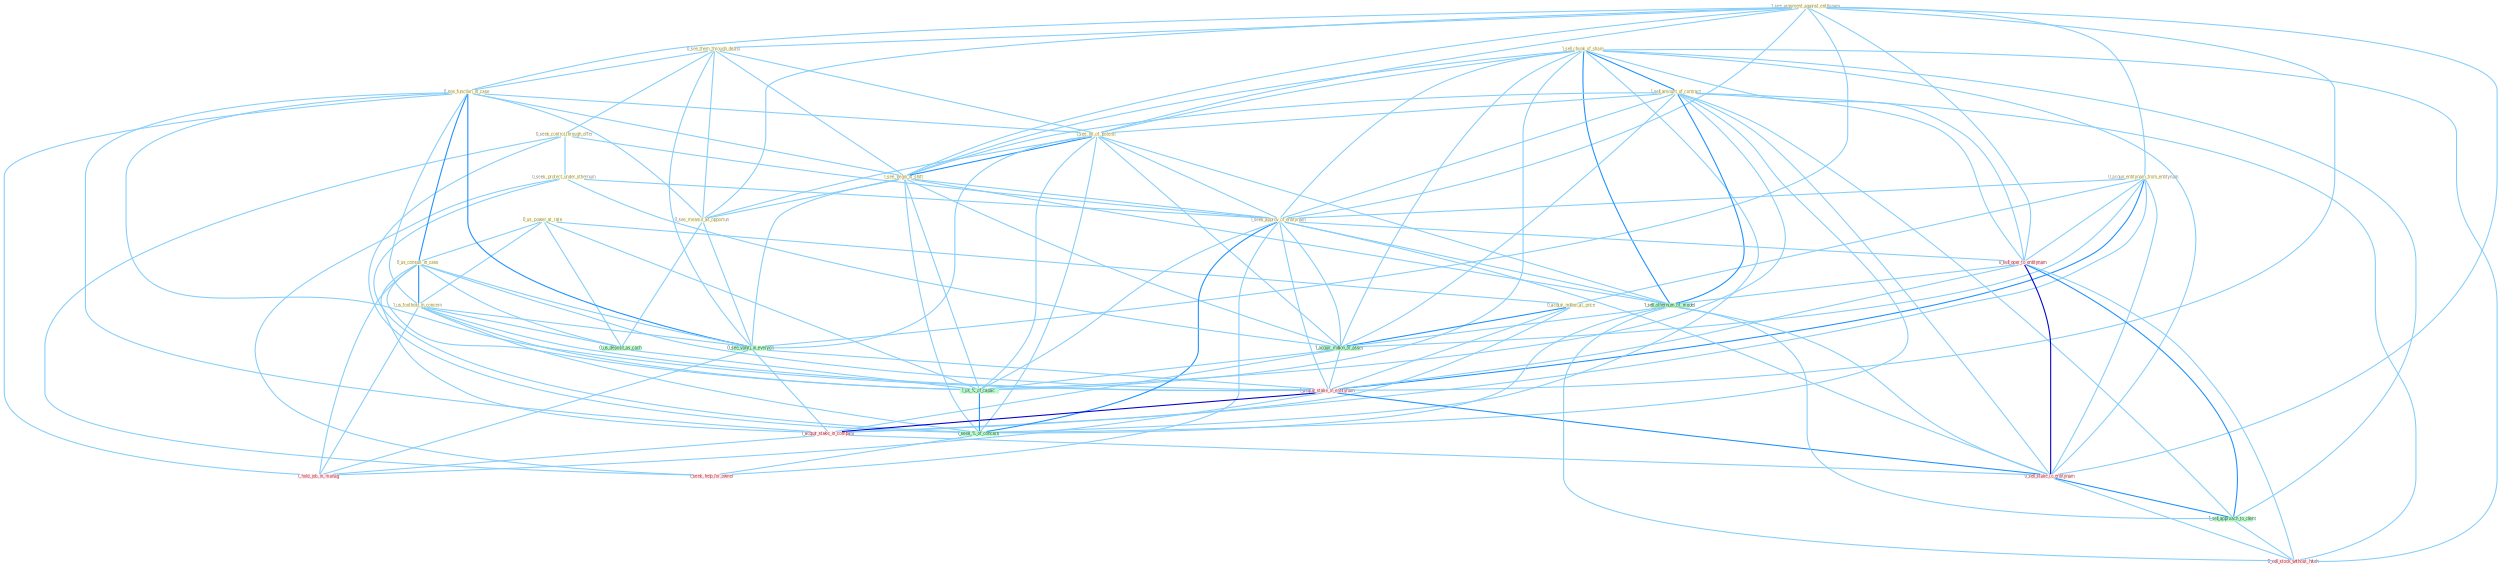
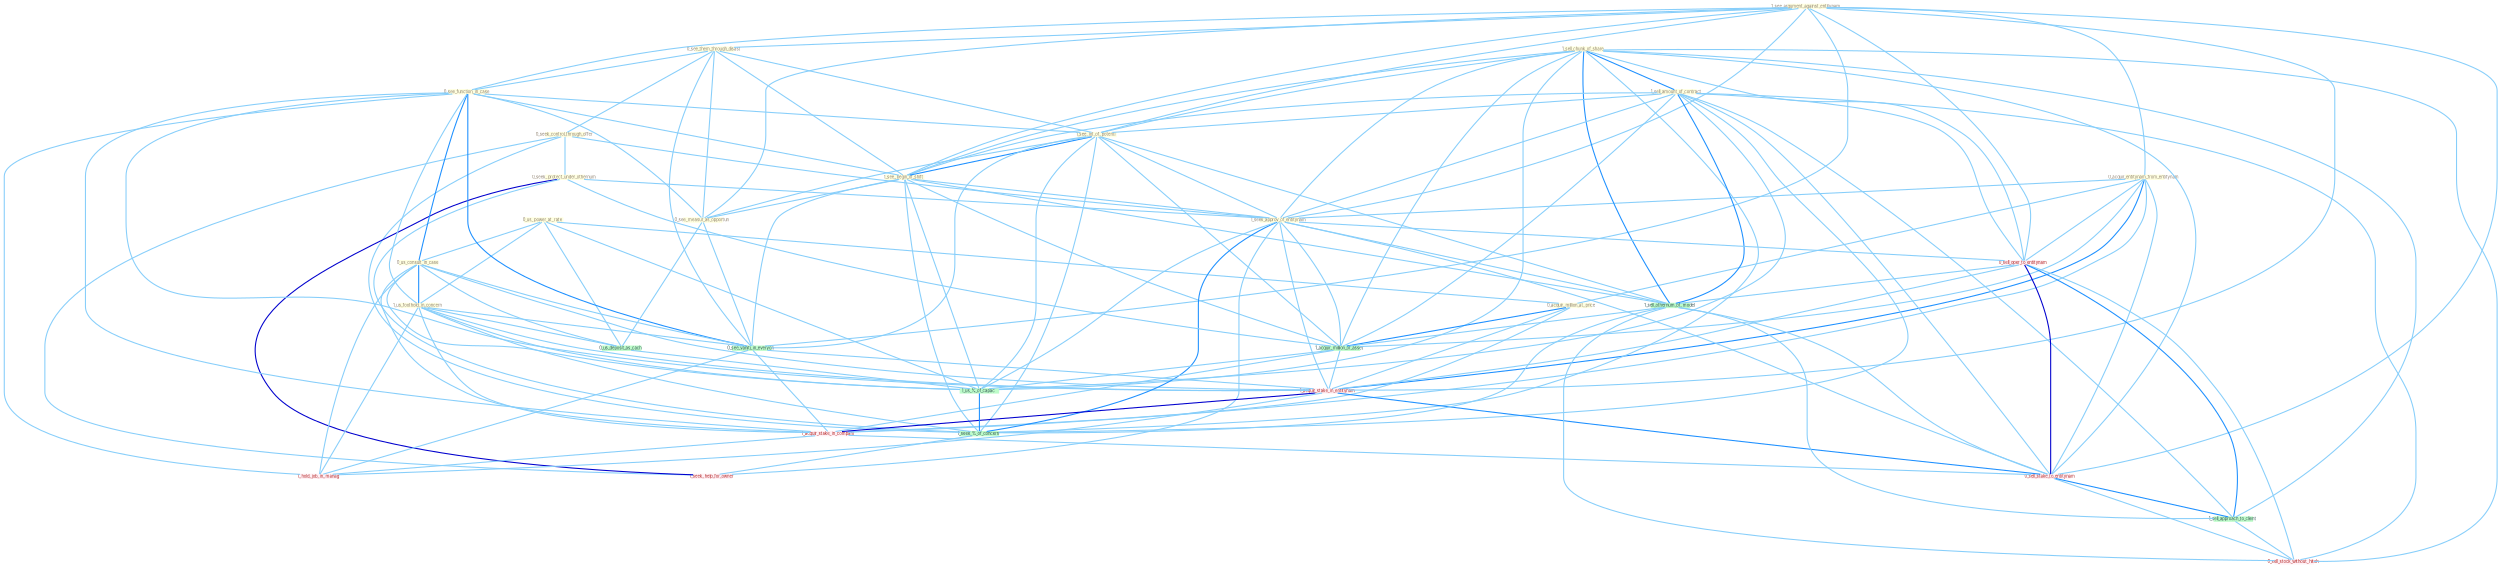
edge "0_seek_protect_under_othernum" -- "1_seek_help_for_owner": color #87cefa -> #0000cd
edge "1_us_foothold_in_concern" -- "1_acquir_stake_in_compani": added
